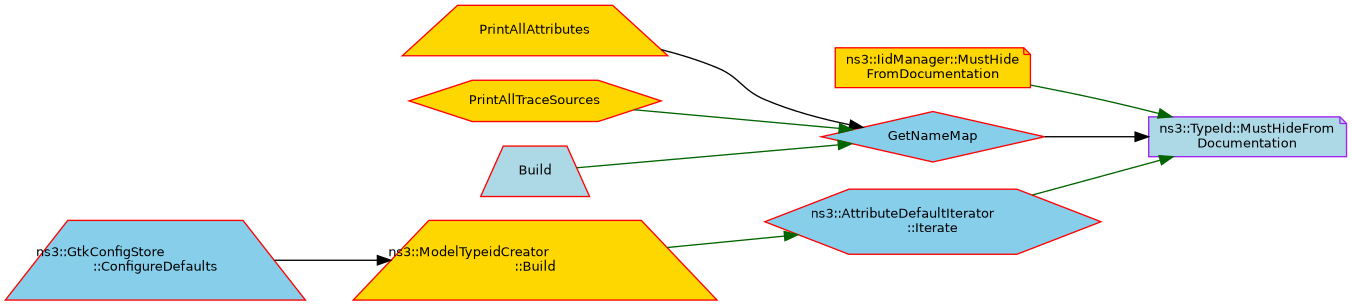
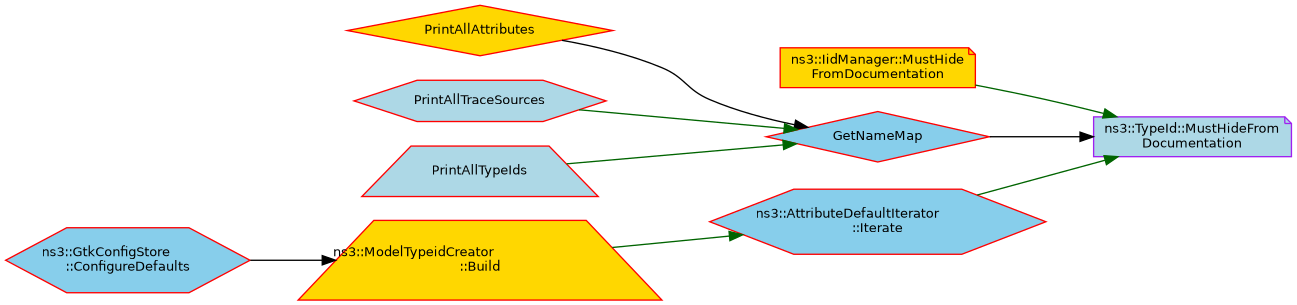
node "PrintAllAttributes": shape trapezium -> diamond
node "PrintAllTraceSources": fillcolor gold -> lightblue
node "Build": label "Build" -> "PrintAllTypeIds"
node "ns3::GtkConfigStore ::ConfigureDefaults": shape trapezium -> hexagon
